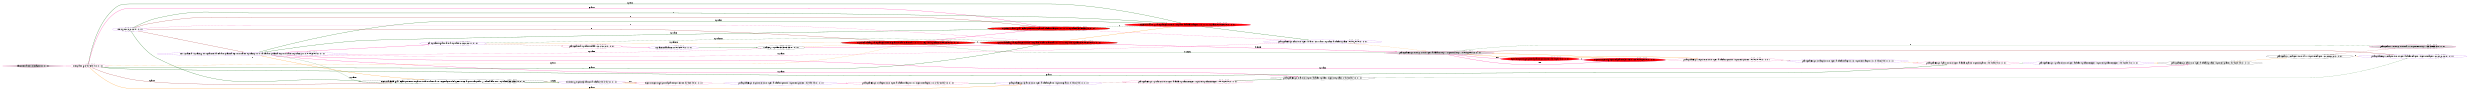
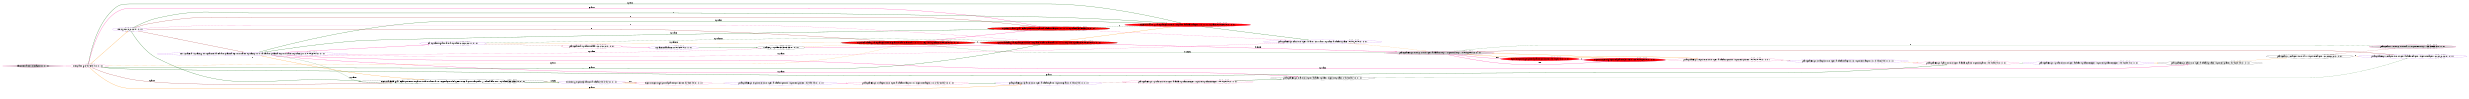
edge "long parentId = 1@@@3@@@['1', '1', '1']" -> "long id = 2@@@4@@@['1', '1', '1']": added
